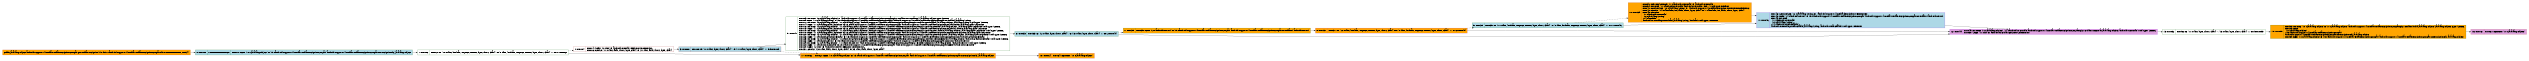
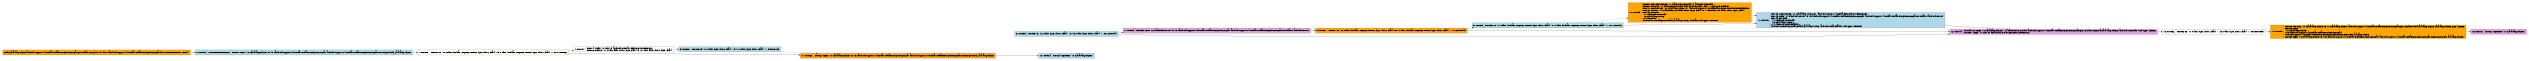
node "7: 0x0035": fillcolor orange -> plum
node "5: 0x000b": removed
node "18: 0x0064": fillcolor orange -> lightblue
